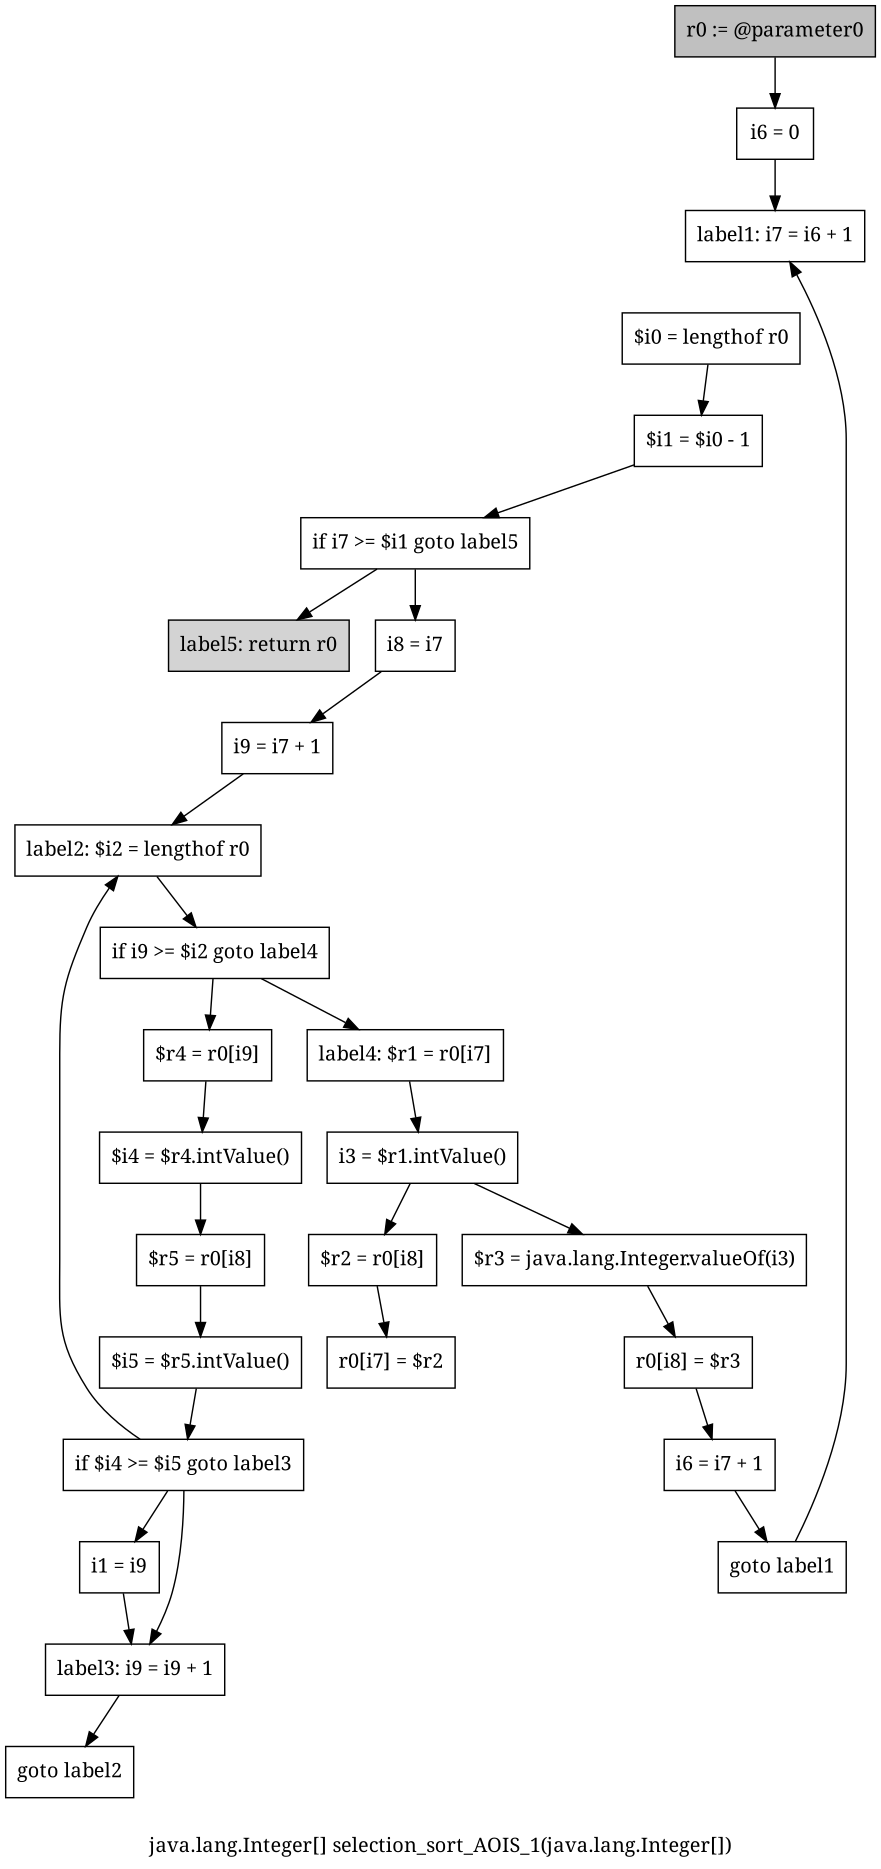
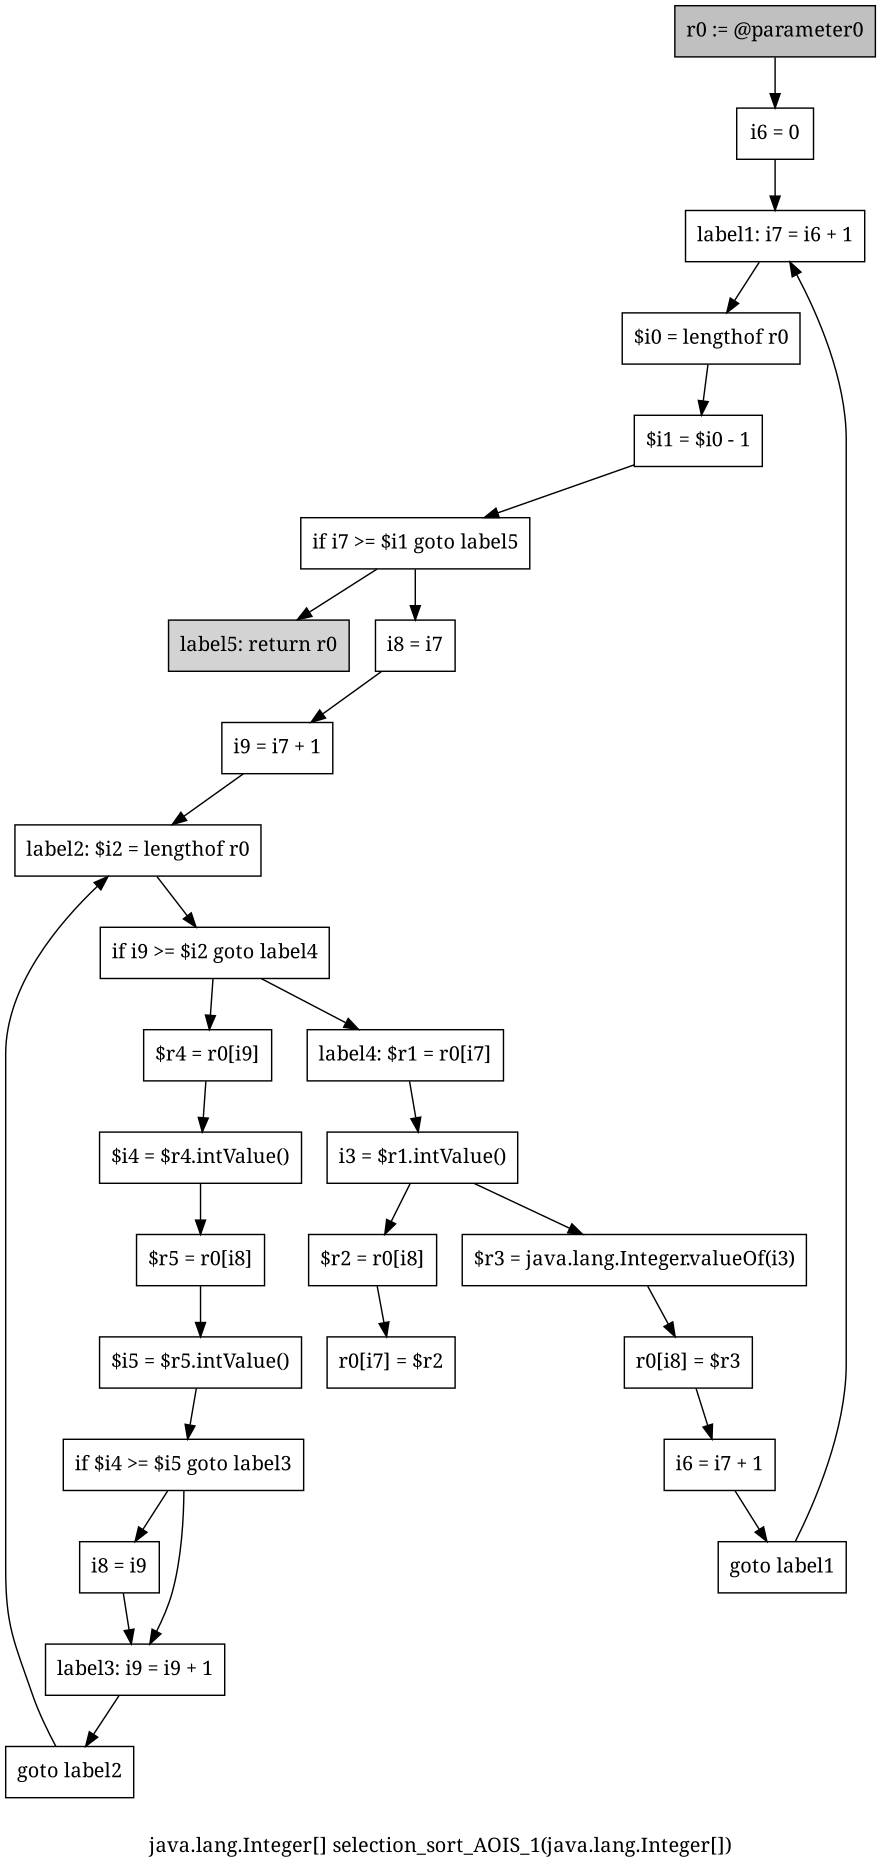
edge "label1: i7 = i6 + 1" -> "$i0 = lengthof r0": added
edge "if $i4 >= $i5 goto label3" -> "label2: $i2 = lengthof r0": now "goto label2" -> "label2: $i2 = lengthof r0"
node "i1 = i9": label "i1 = i9" -> "i8 = i9"
